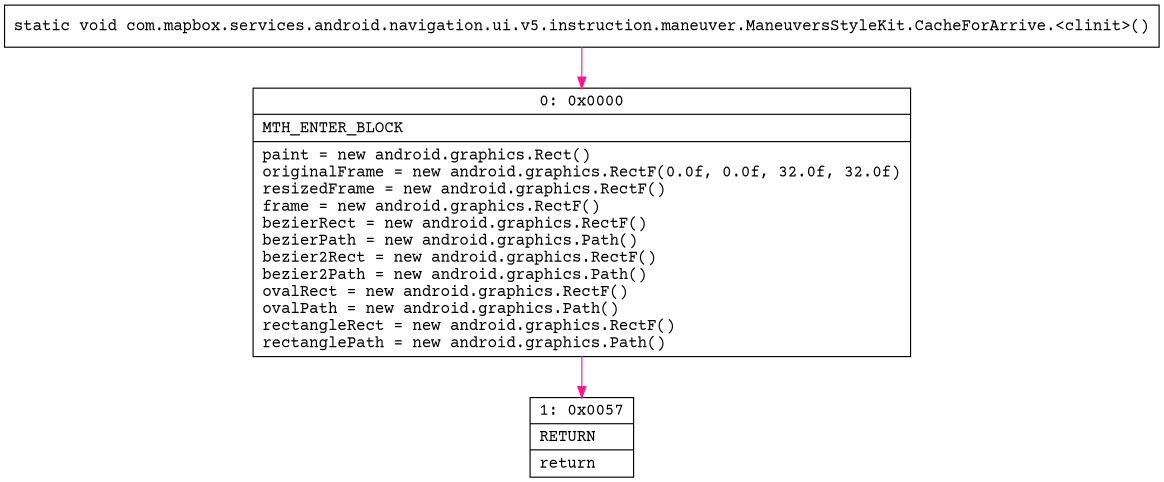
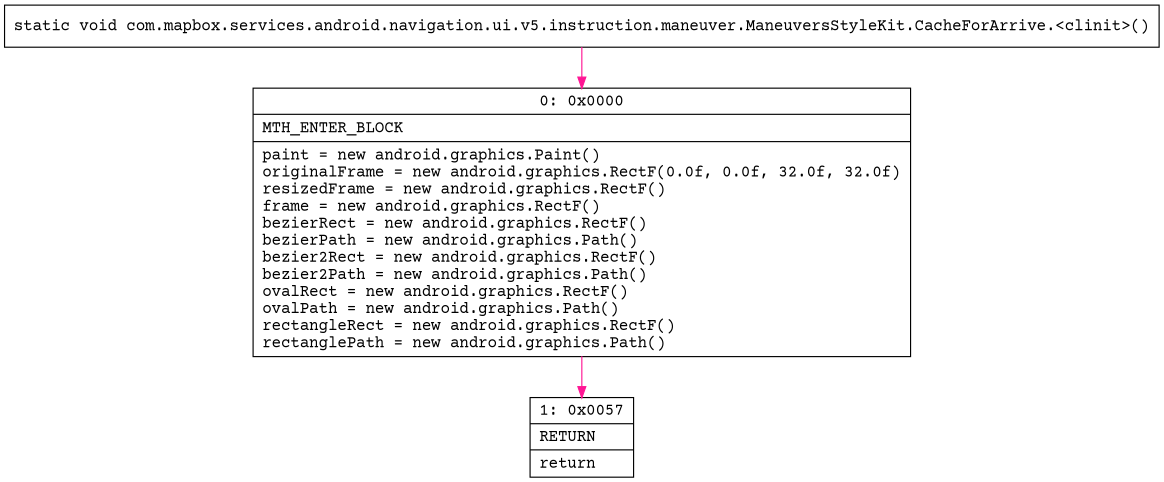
node "0: 0x0000": text "paint = new android.graphics.Rect()" -> "paint = new android.graphics.Paint()"
